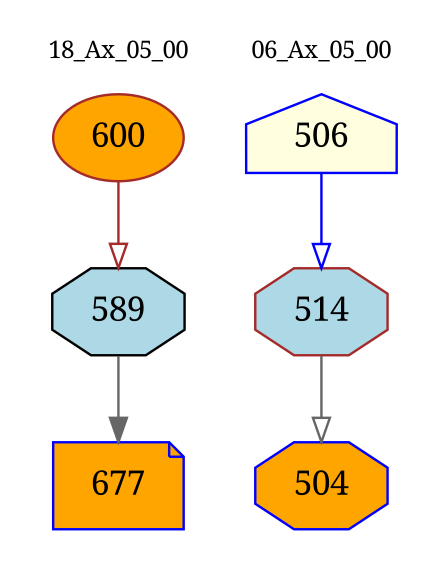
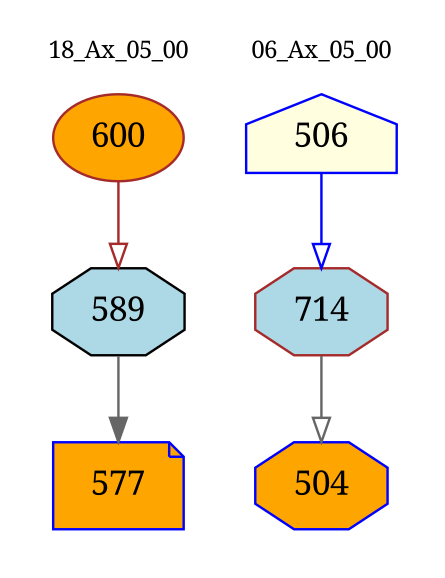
node "514": label "514" -> "714"
node "677": label "677" -> "577"
